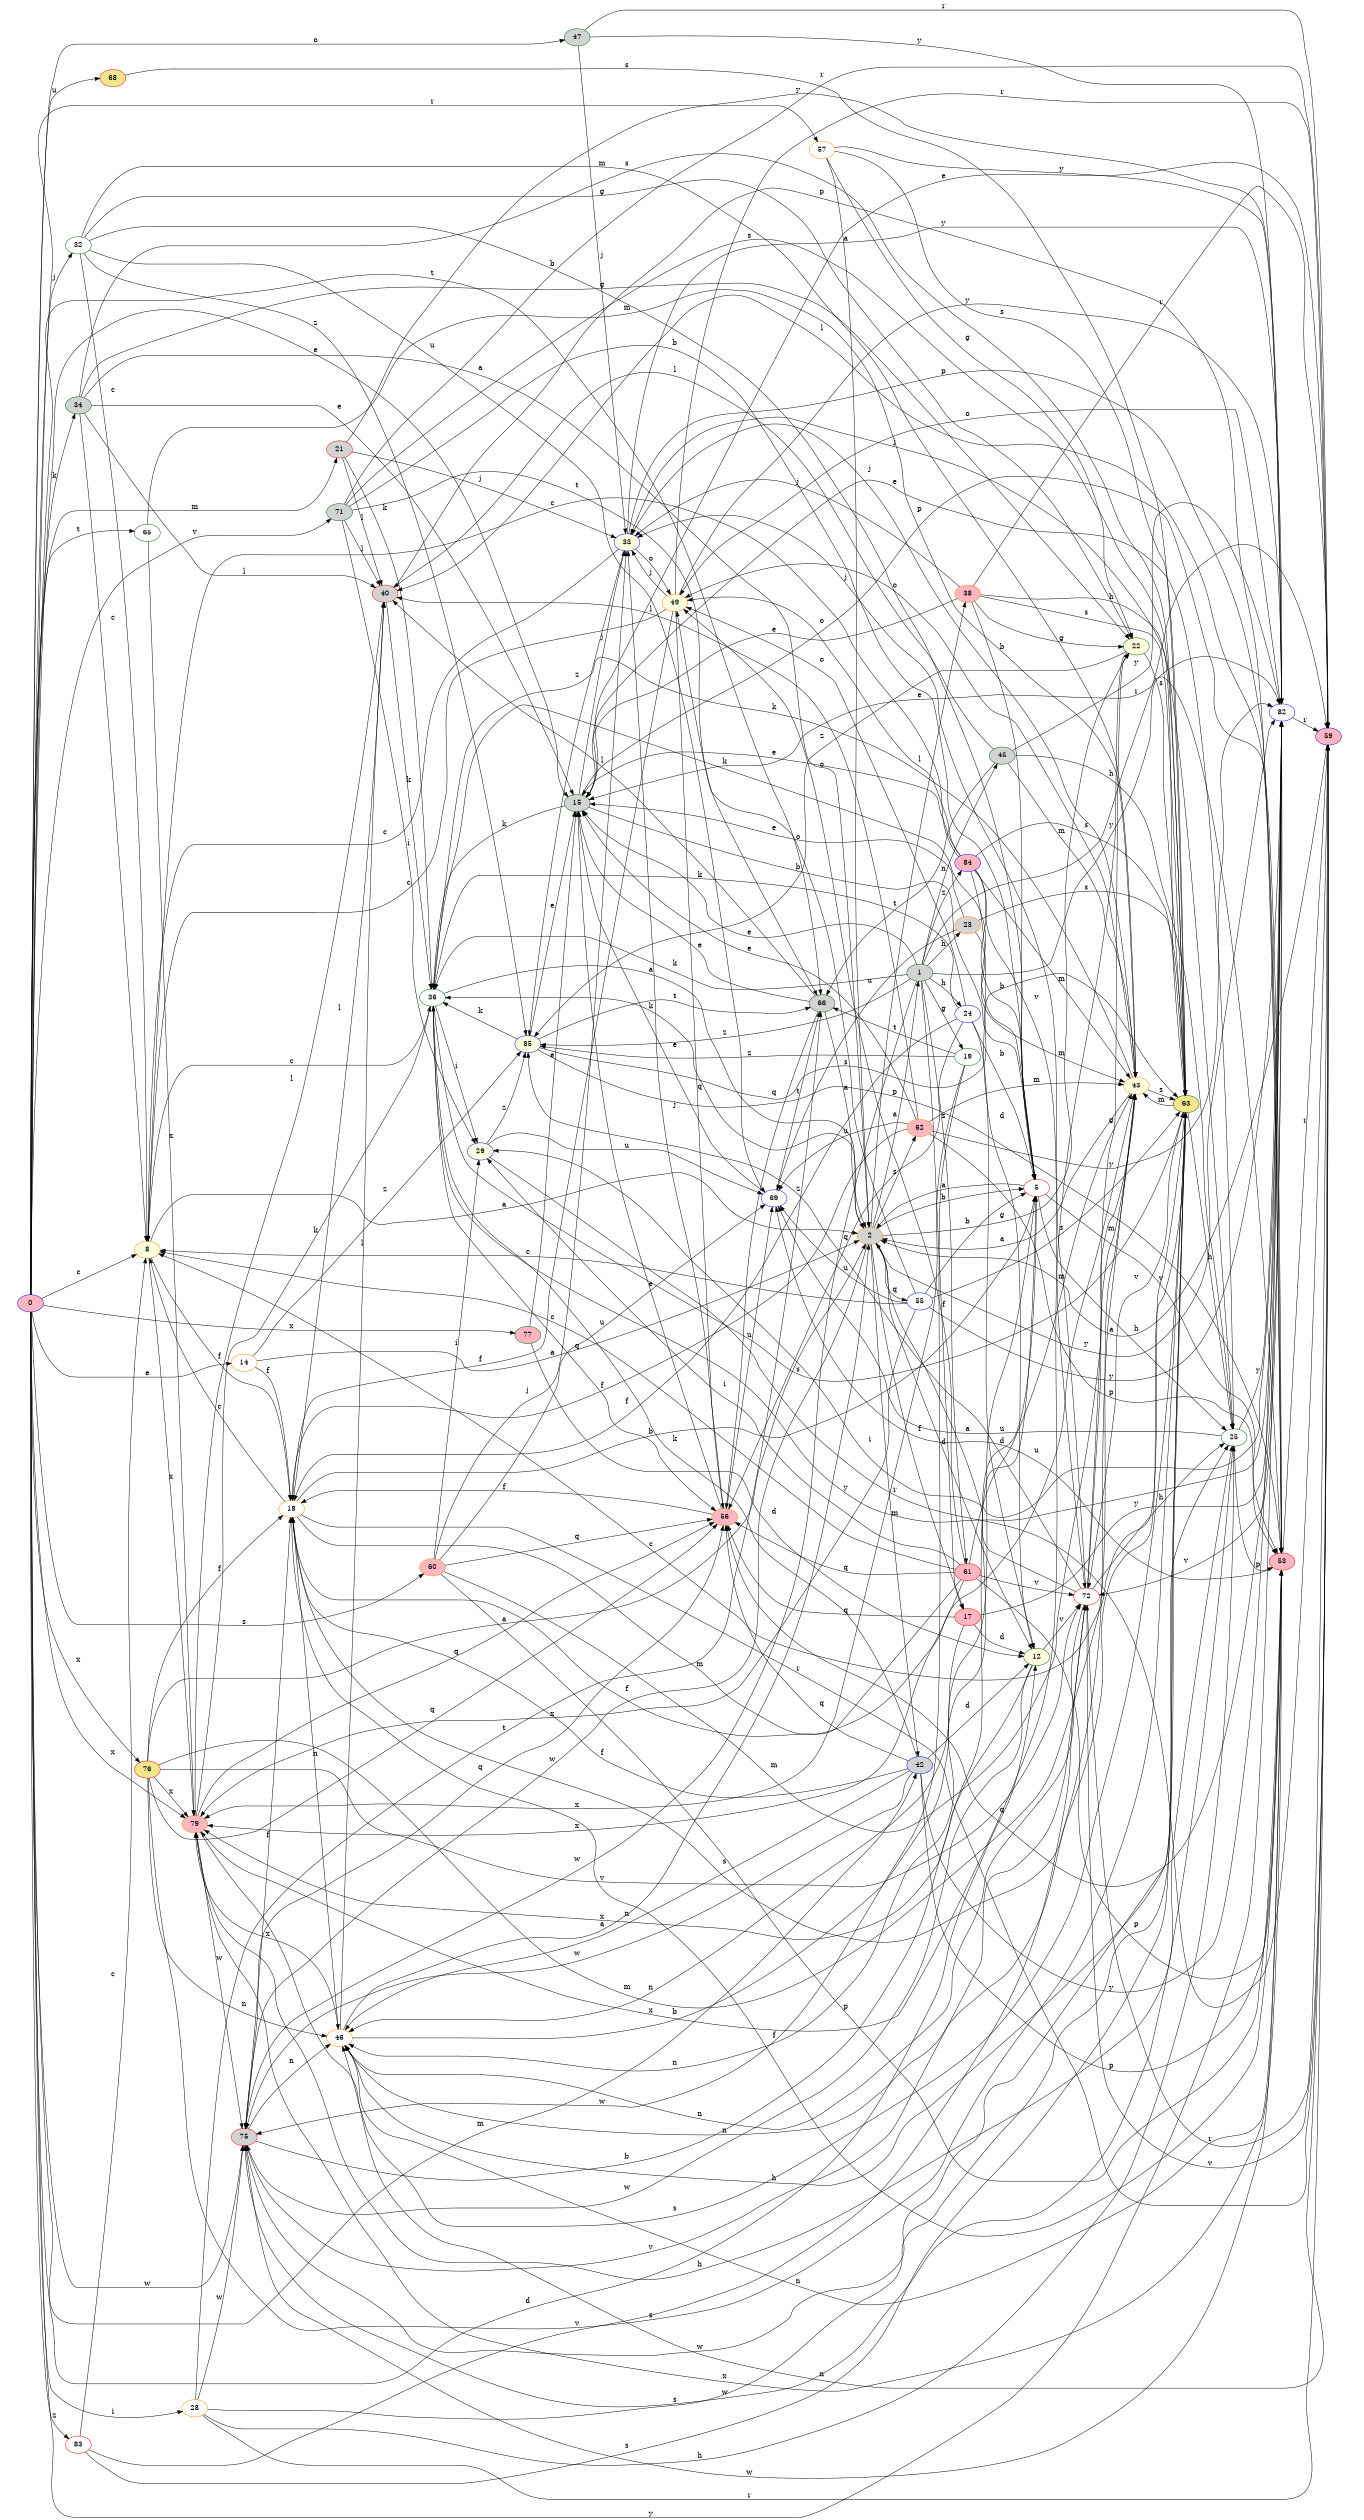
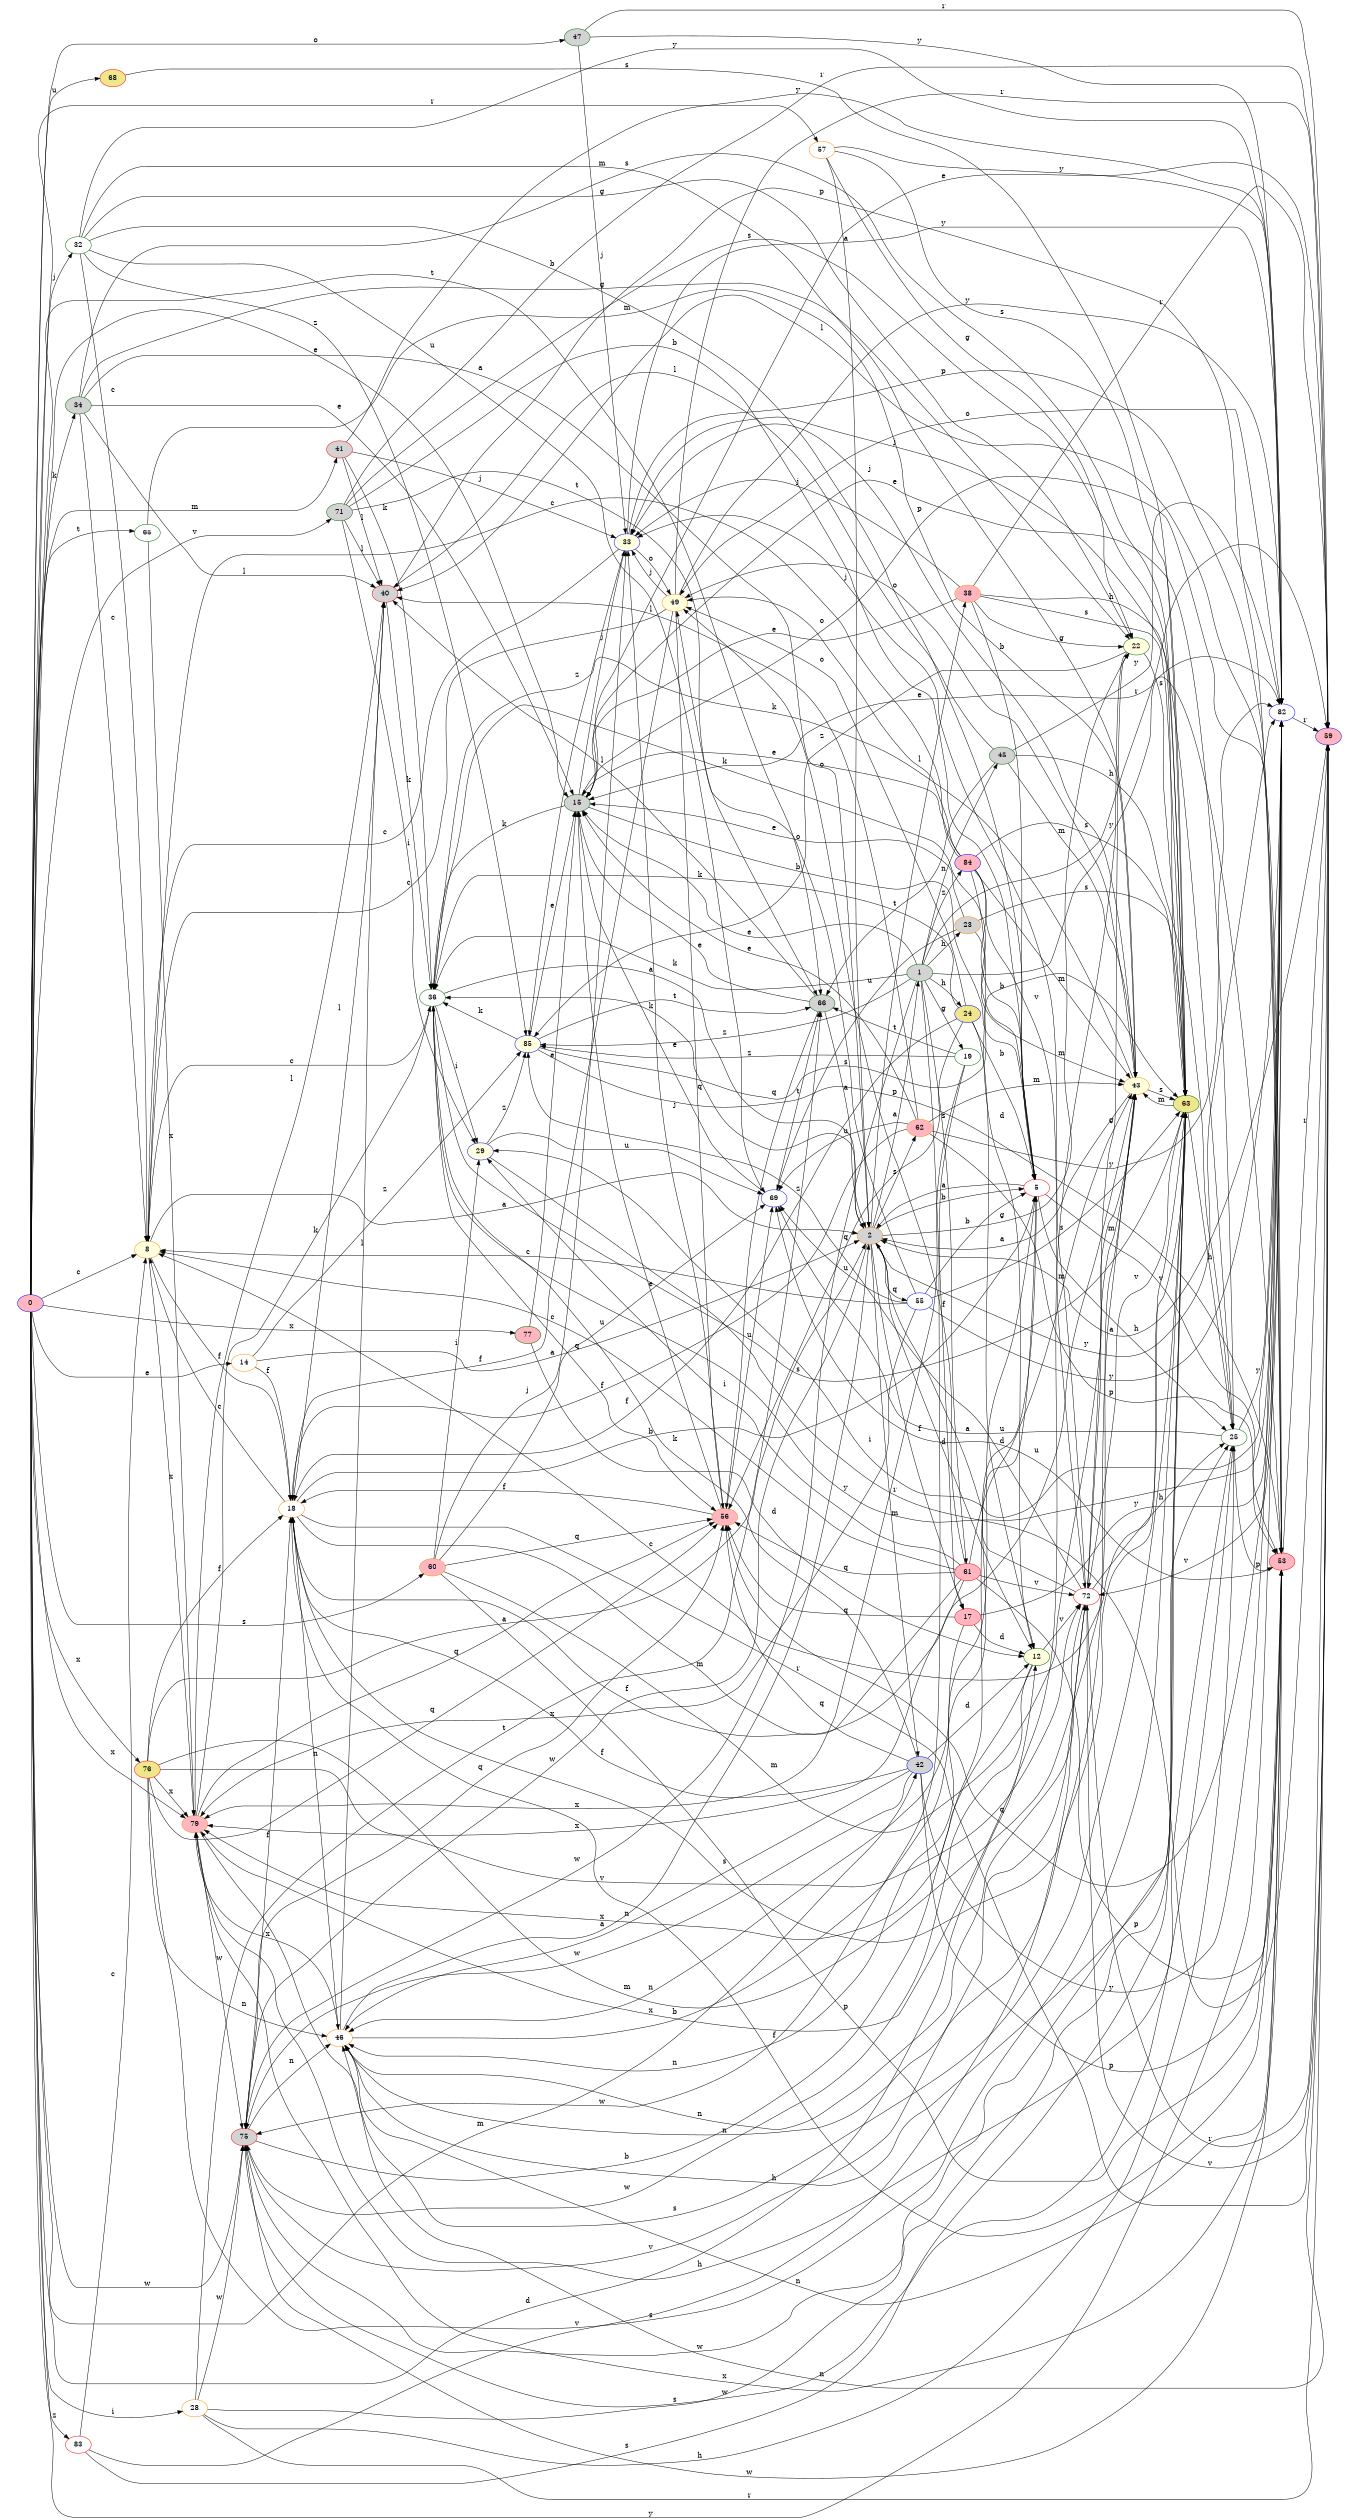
edge "32" -> "82": added, label "y"
node "21": label "21" -> "41"
node "24": fillcolor white -> khaki
